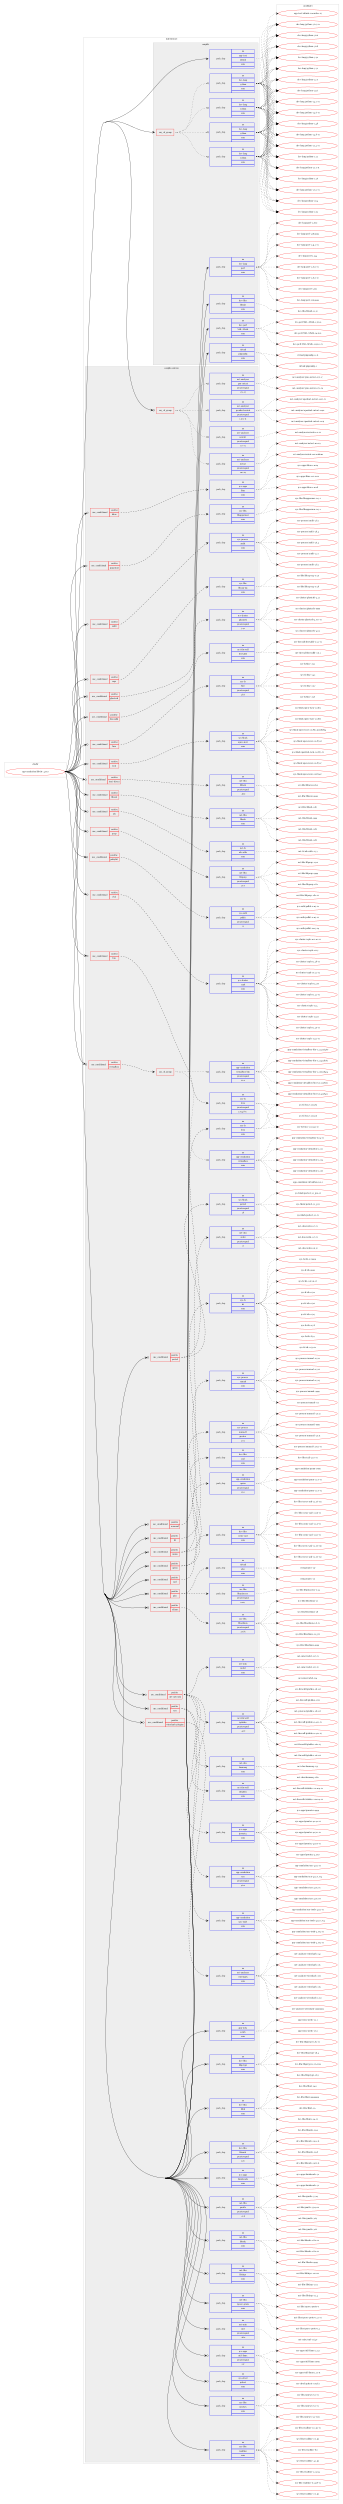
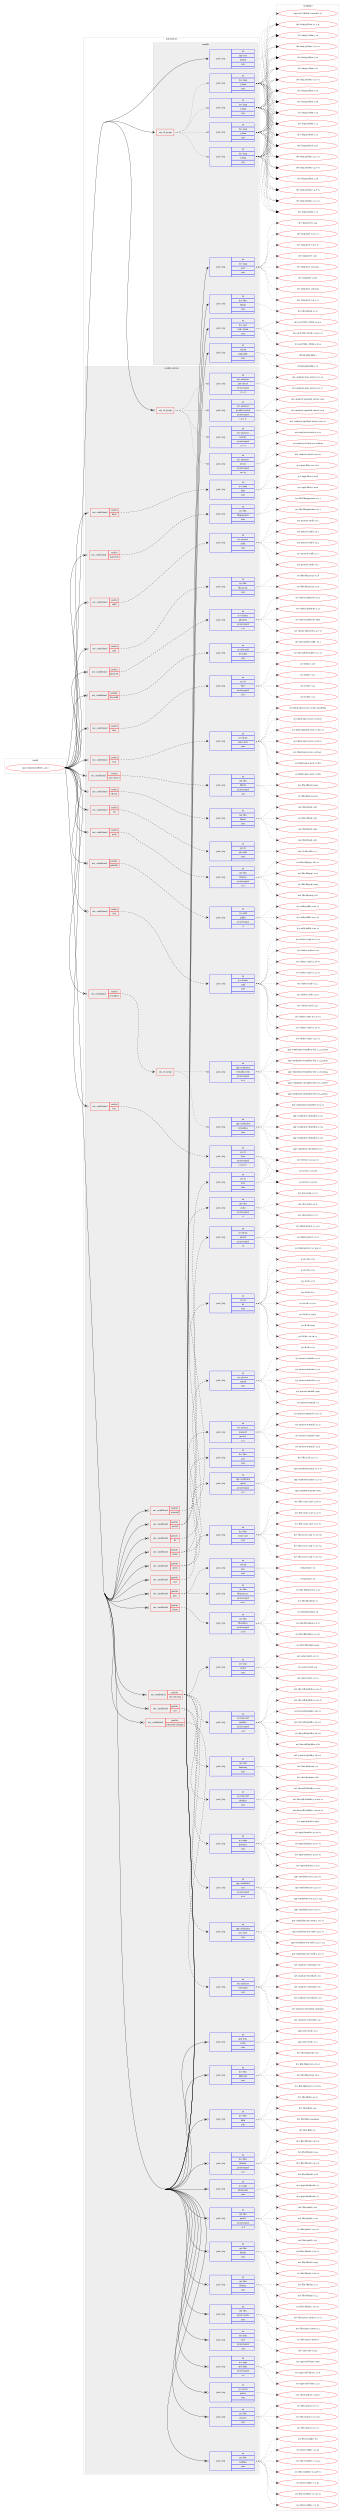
node "net-firewall/ebtables-2.0.10.4": added
